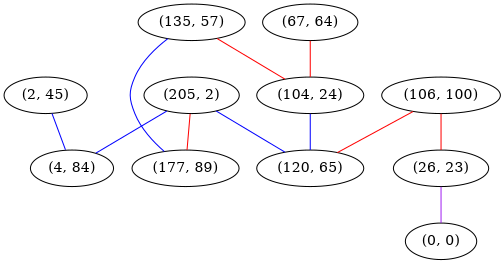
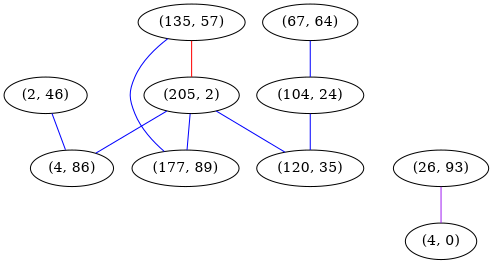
edge "(135, 57)" -- "(104, 24)": now "(135, 57)" -- "(205, 2)"
edge "(67, 64)" -- "(104, 24)": color red -> blue
node "(2, 45)": label "(2, 45)" -> "(2, 46)"
node "(106, 100)": removed
edge "(205, 2)" -- "(177, 89)": color red -> blue
node "(4, 84)": label "(4, 84)" -> "(4, 86)"
node "(120, 65)": label "(120, 65)" -> "(120, 35)"
node "(26, 23)": label "(26, 23)" -> "(26, 93)"
node "(0, 0)": label "(0, 0)" -> "(4, 0)"
